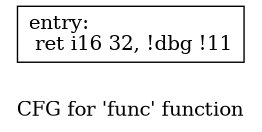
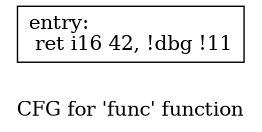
node "entry:": text "ret i16 32, !dbg !11" -> "ret i16 42, !dbg !11"
